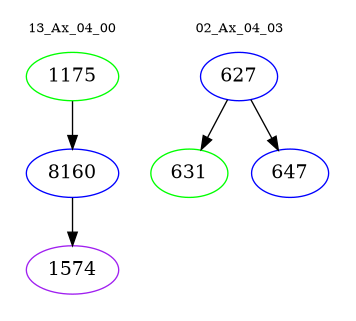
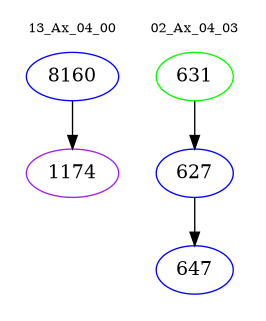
node "1175": removed
edge "627" -> "631": reversed
node "1574": label "1574" -> "1174"
